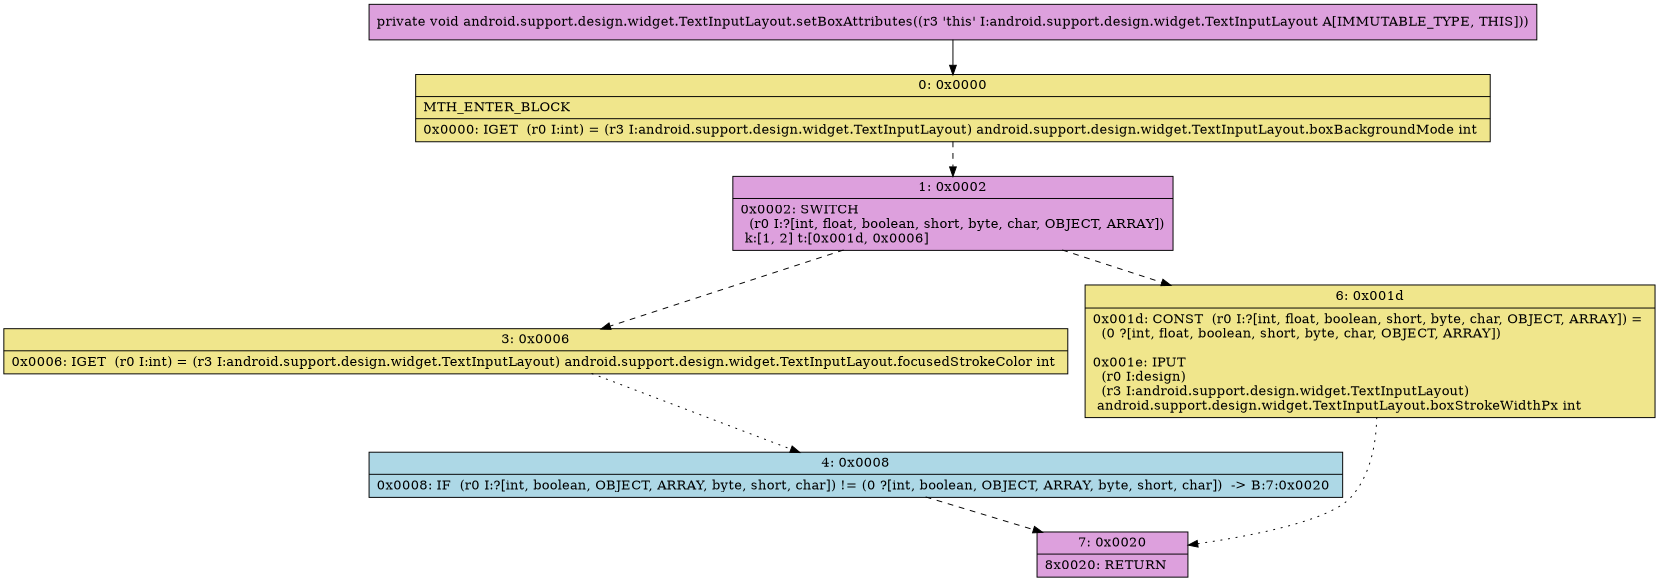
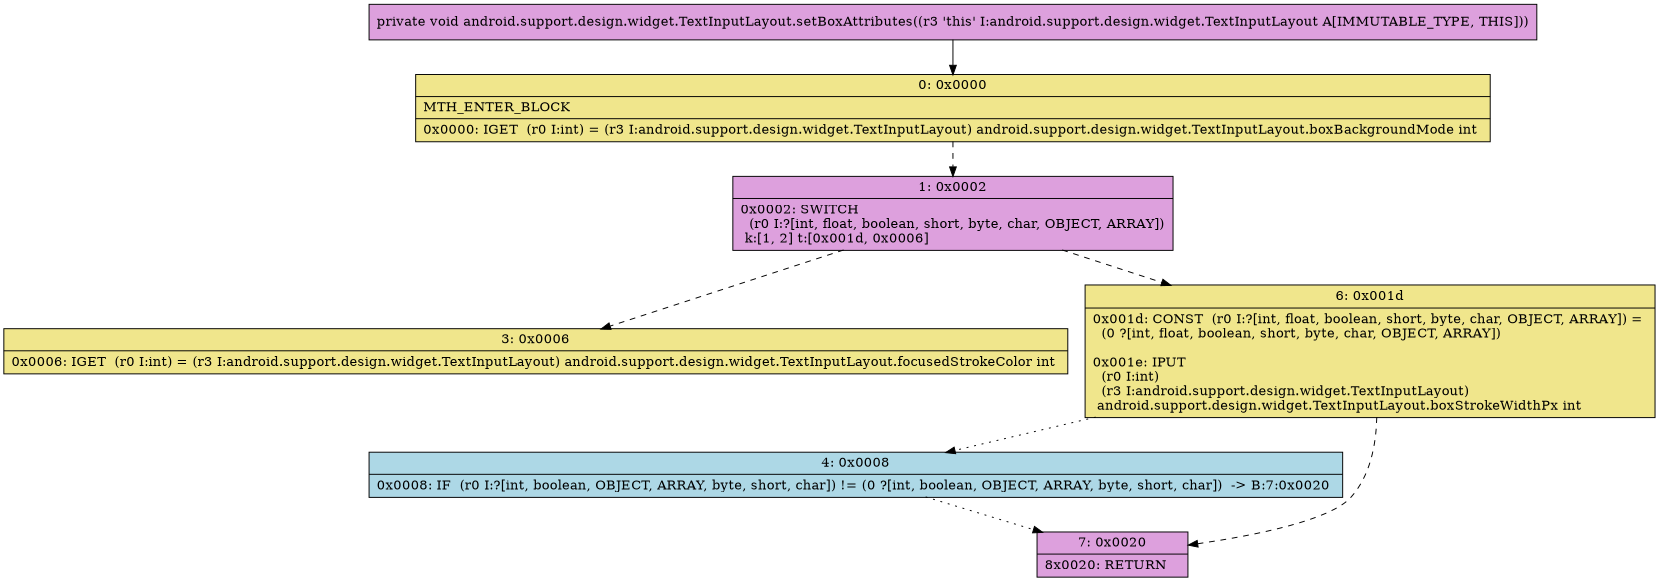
node "6: 0x001d": text "(r0 I:design)" -> "(r0 I:int)"
edge "3: 0x0006" -> "4: 0x0008": now "6: 0x001d" -> "4: 0x0008"
edge "4: 0x0008" -> "7: 0x0020": style dashed -> dotted
edge "6: 0x001d" -> "7: 0x0020": style dotted -> dashed
